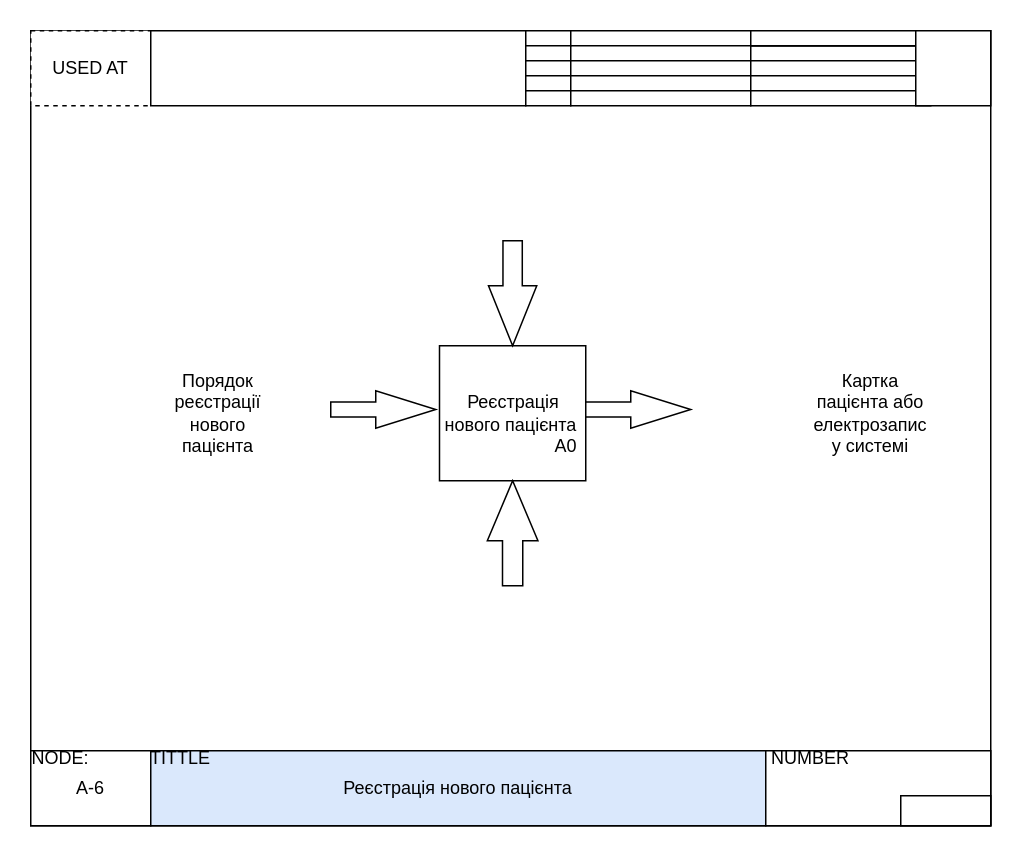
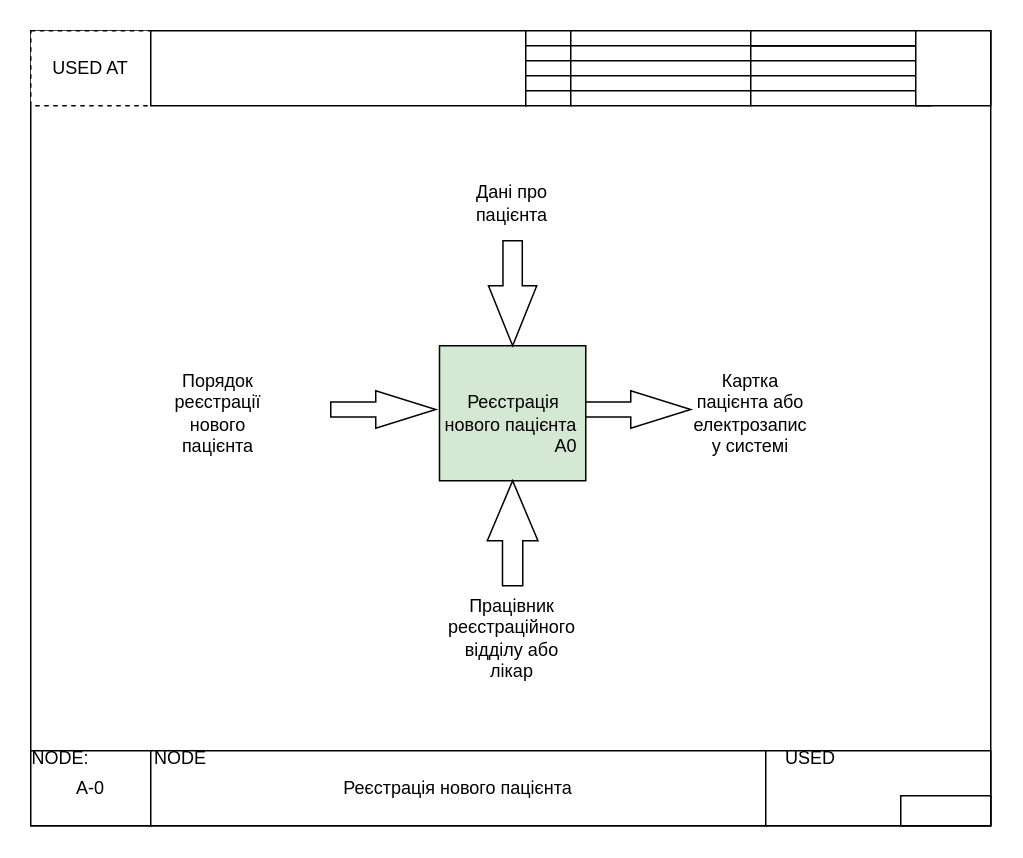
node "Дані про пацієнта": added
node "Реєстрація нового пацієнта A0": fillcolor #ffffff -> #d5e8d4
node "Картка пацієнта або електрозапис у системі": moved (871, 413) -> (751, 413)
node "Працівник реєстраційного відділу або лікар": added
node "TITTLE": label "TITTLE" -> "NODE"
node "NUMBER": label "NUMBER" -> "USED"
node "A-6": label "A-6" -> "A-0"
node "Реєстрація нового пацієнта": fillcolor #dae8fc -> #ffffff
